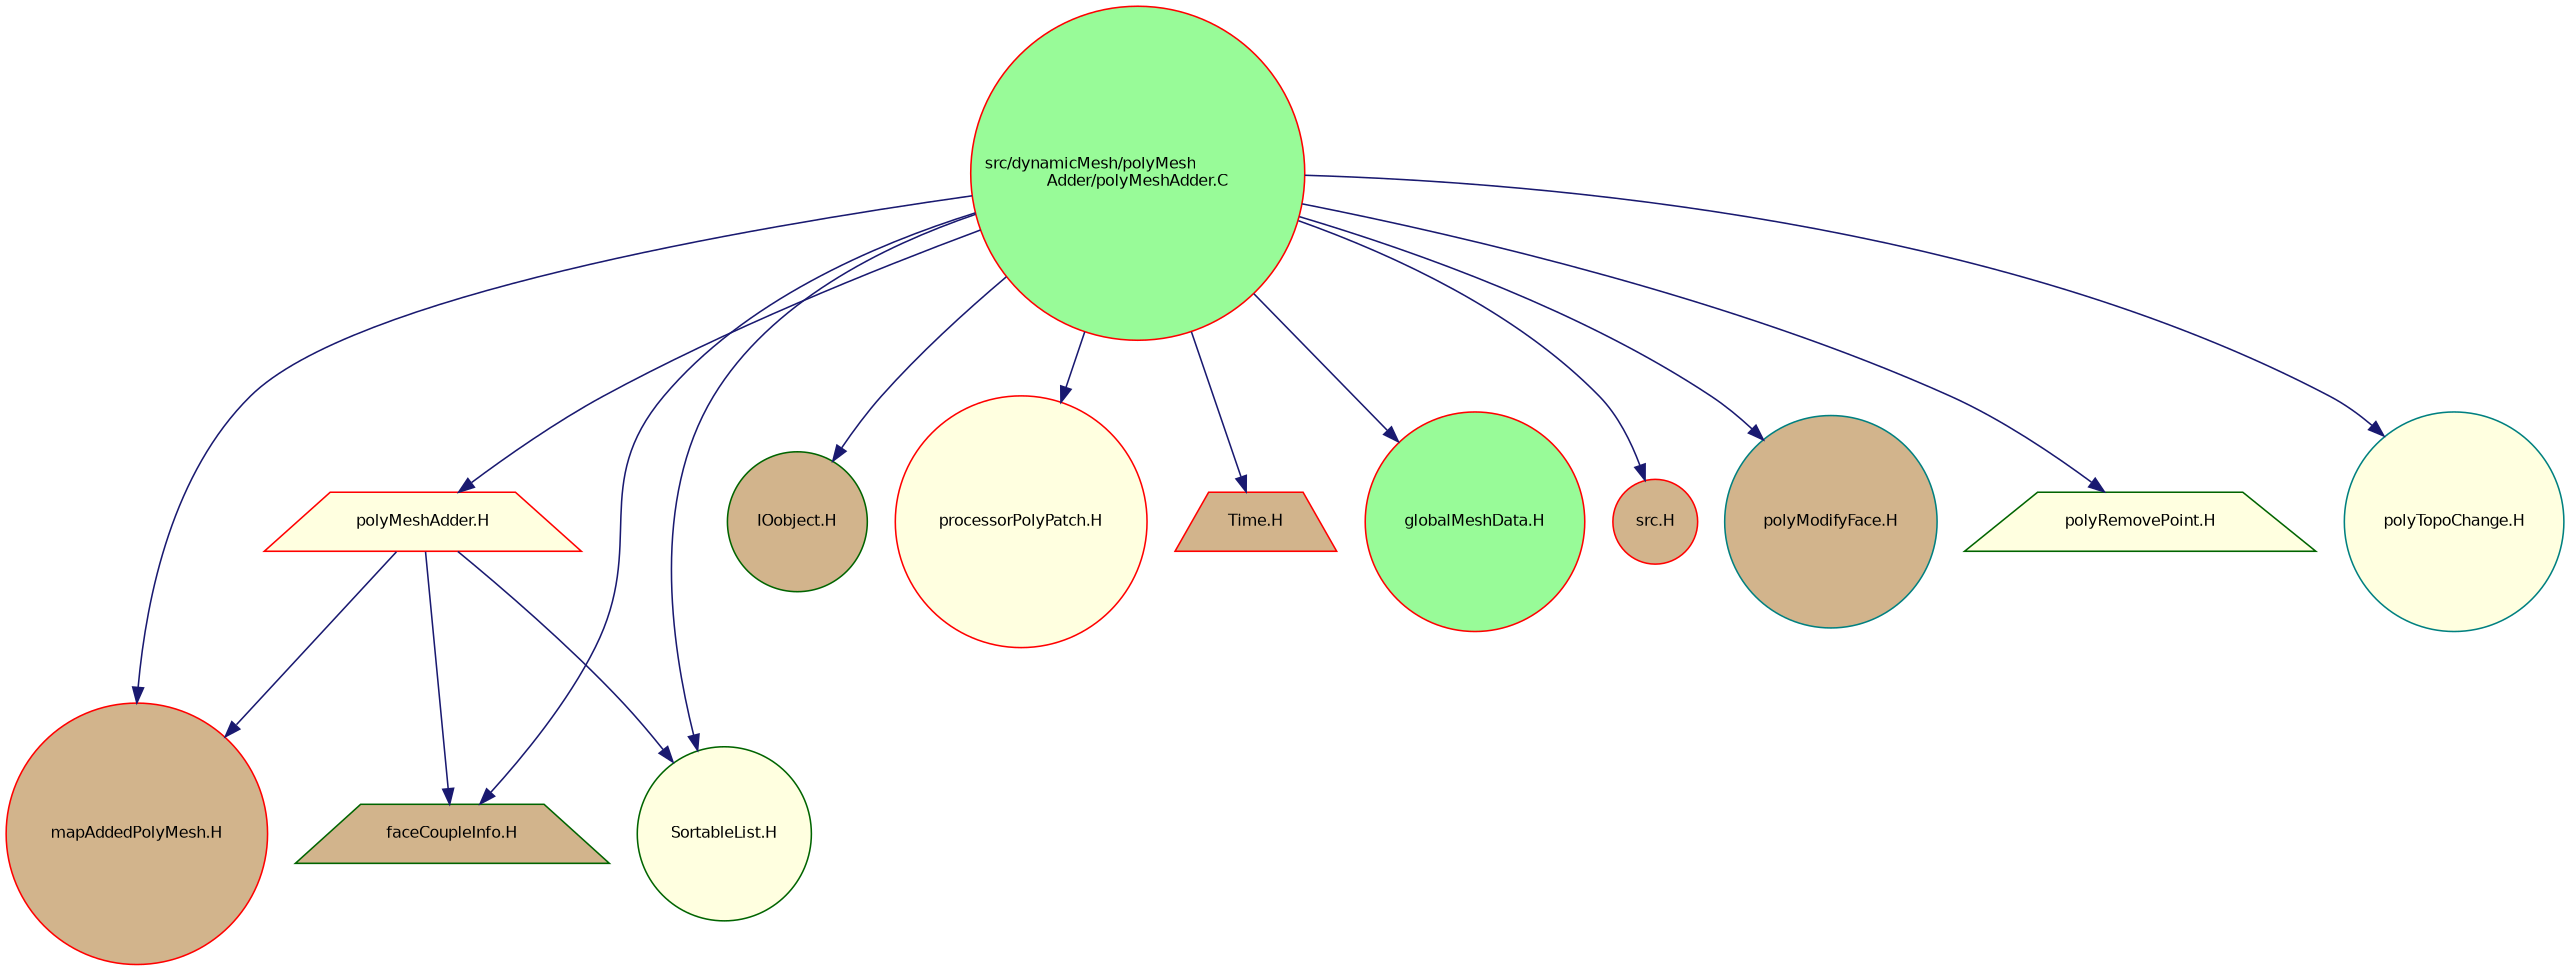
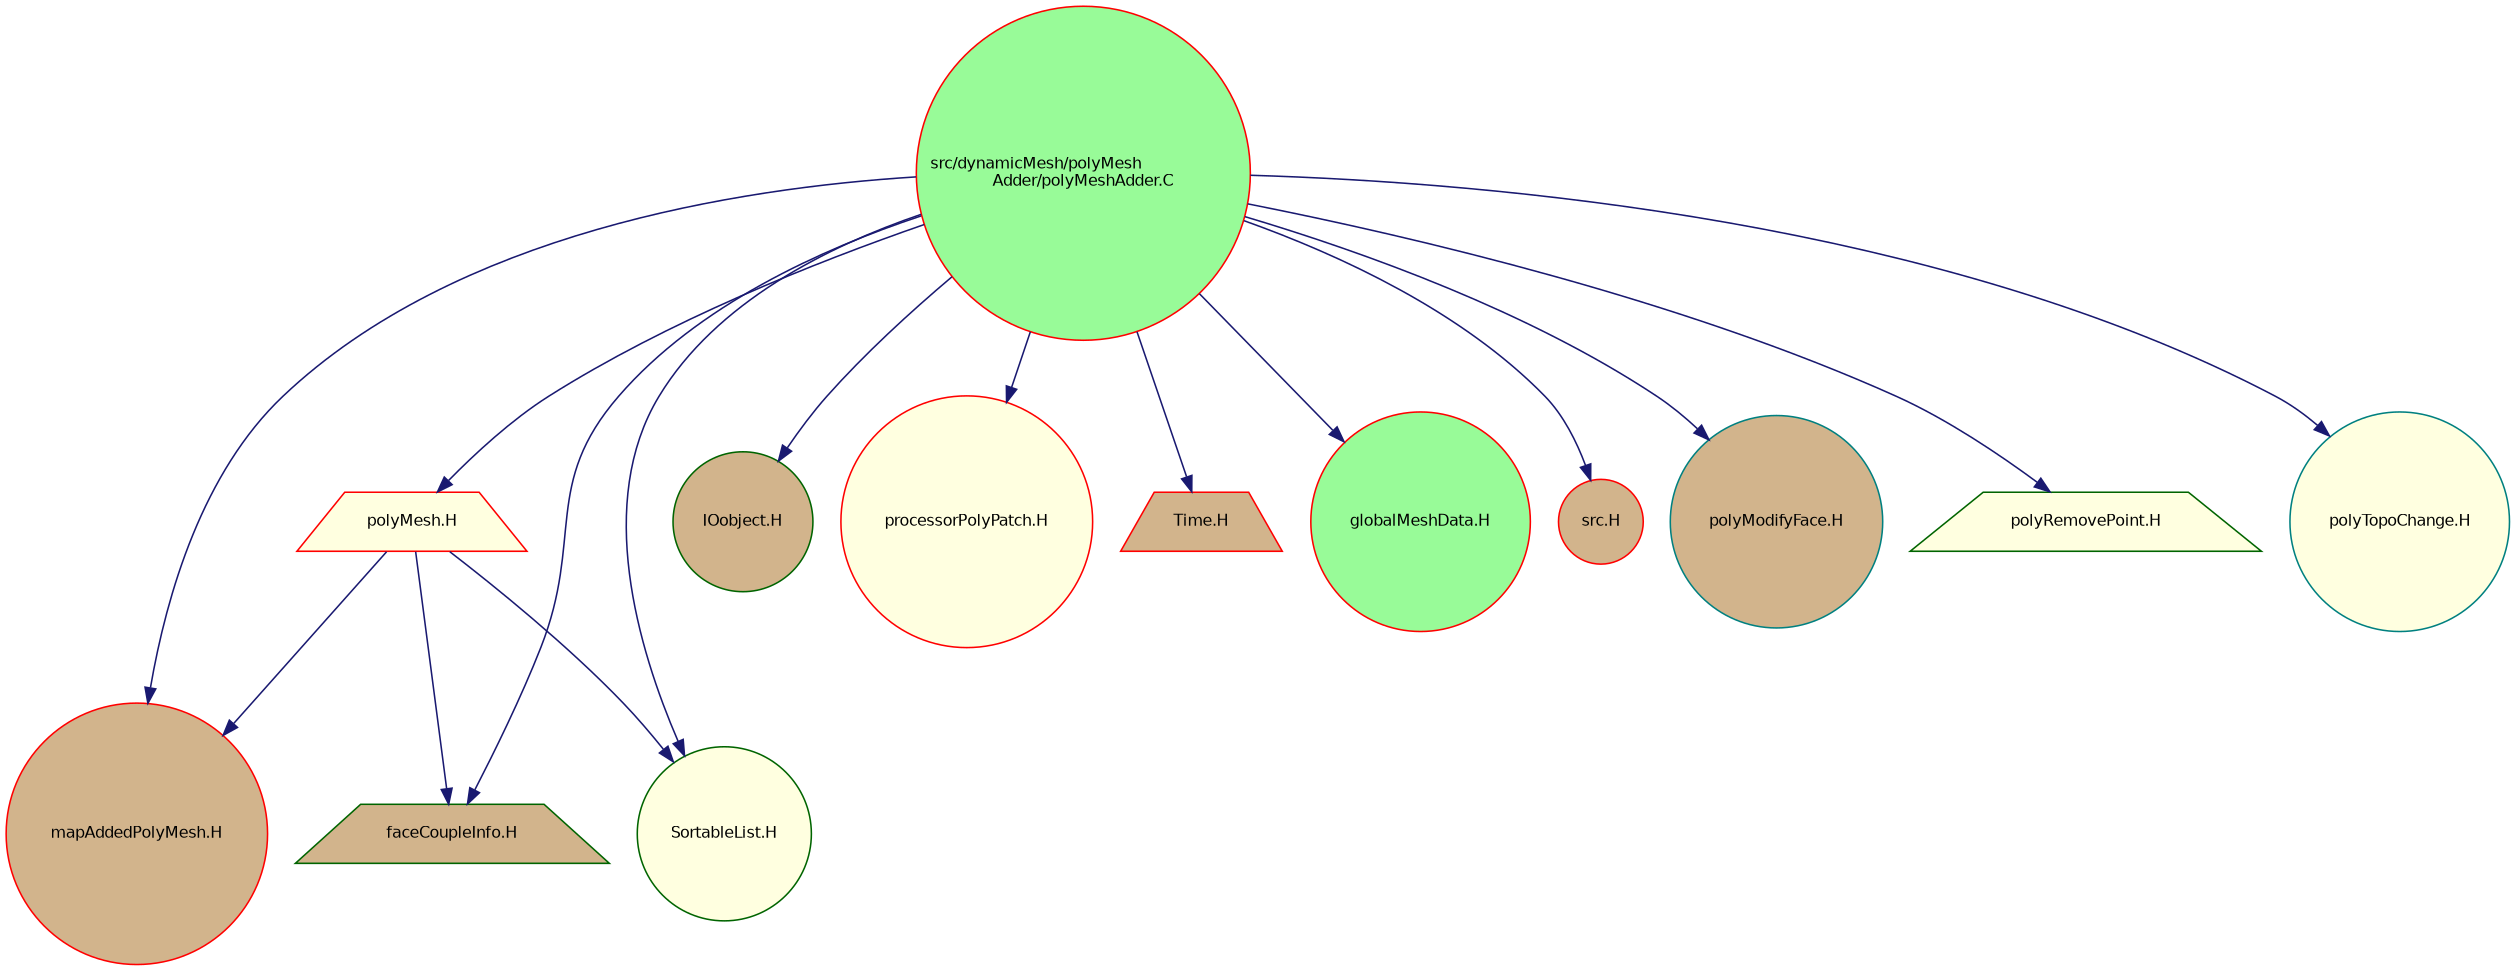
node "polyMeshAdder.H": label "polyMeshAdder.H" -> "polyMesh.H"
